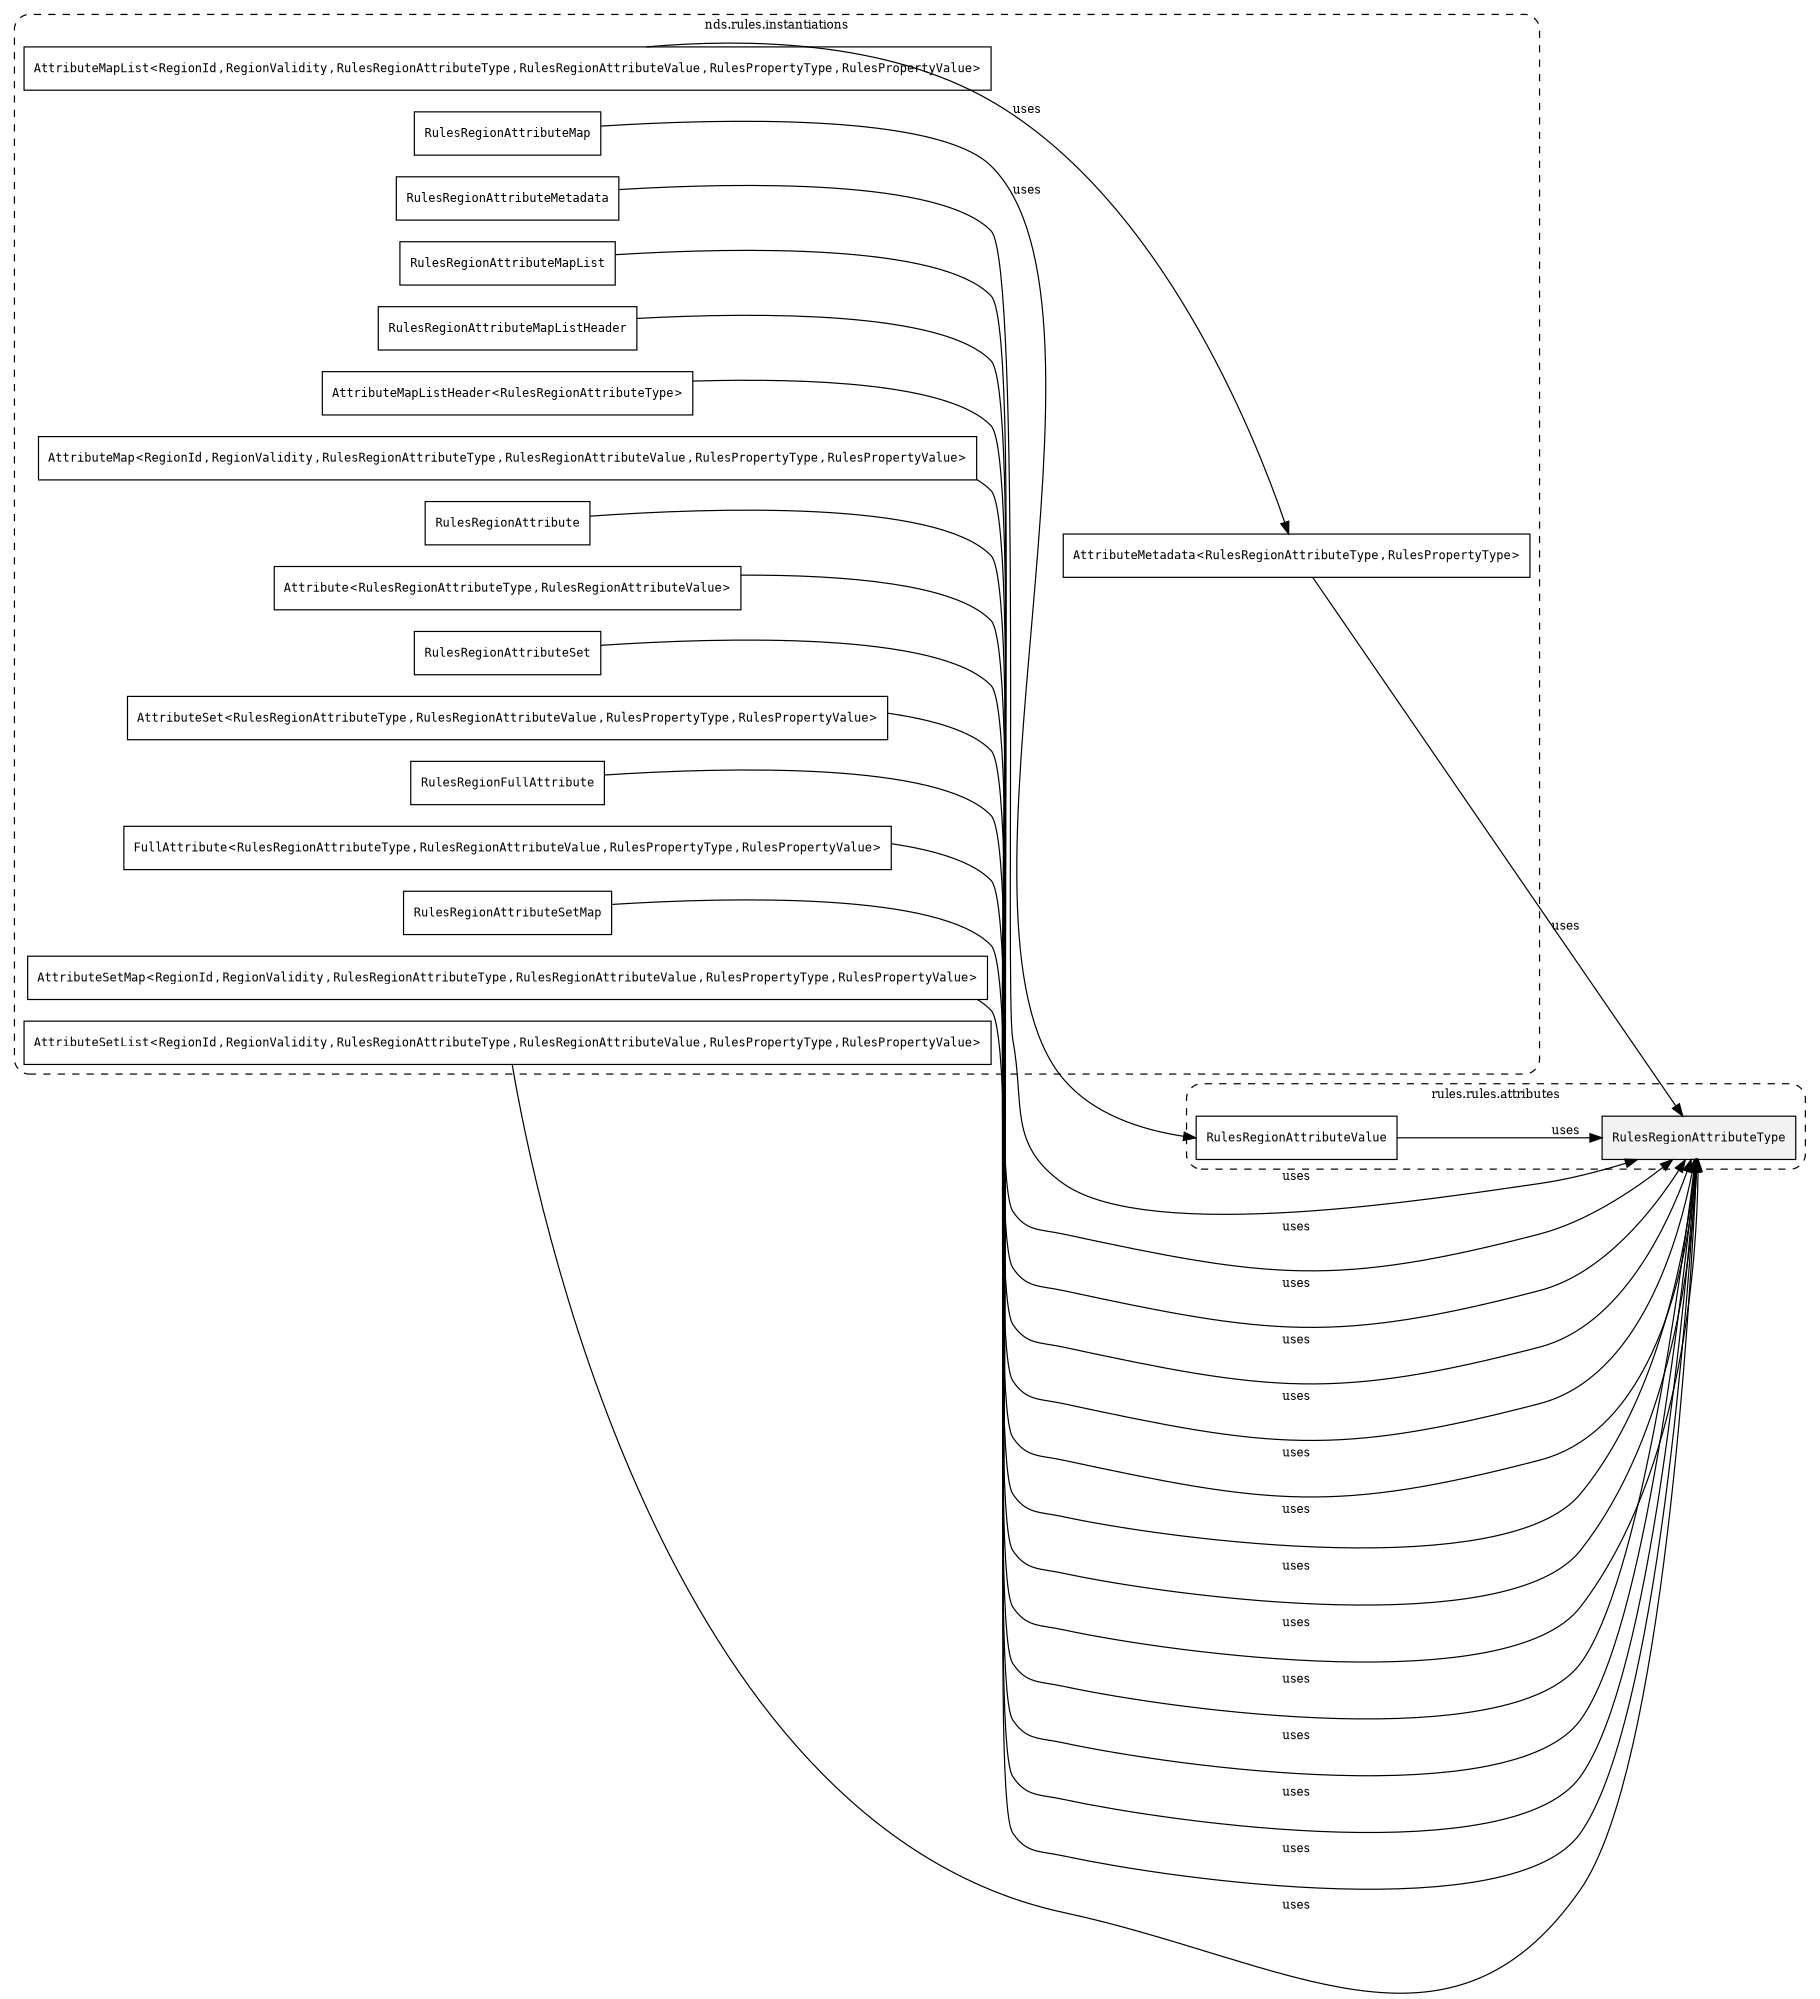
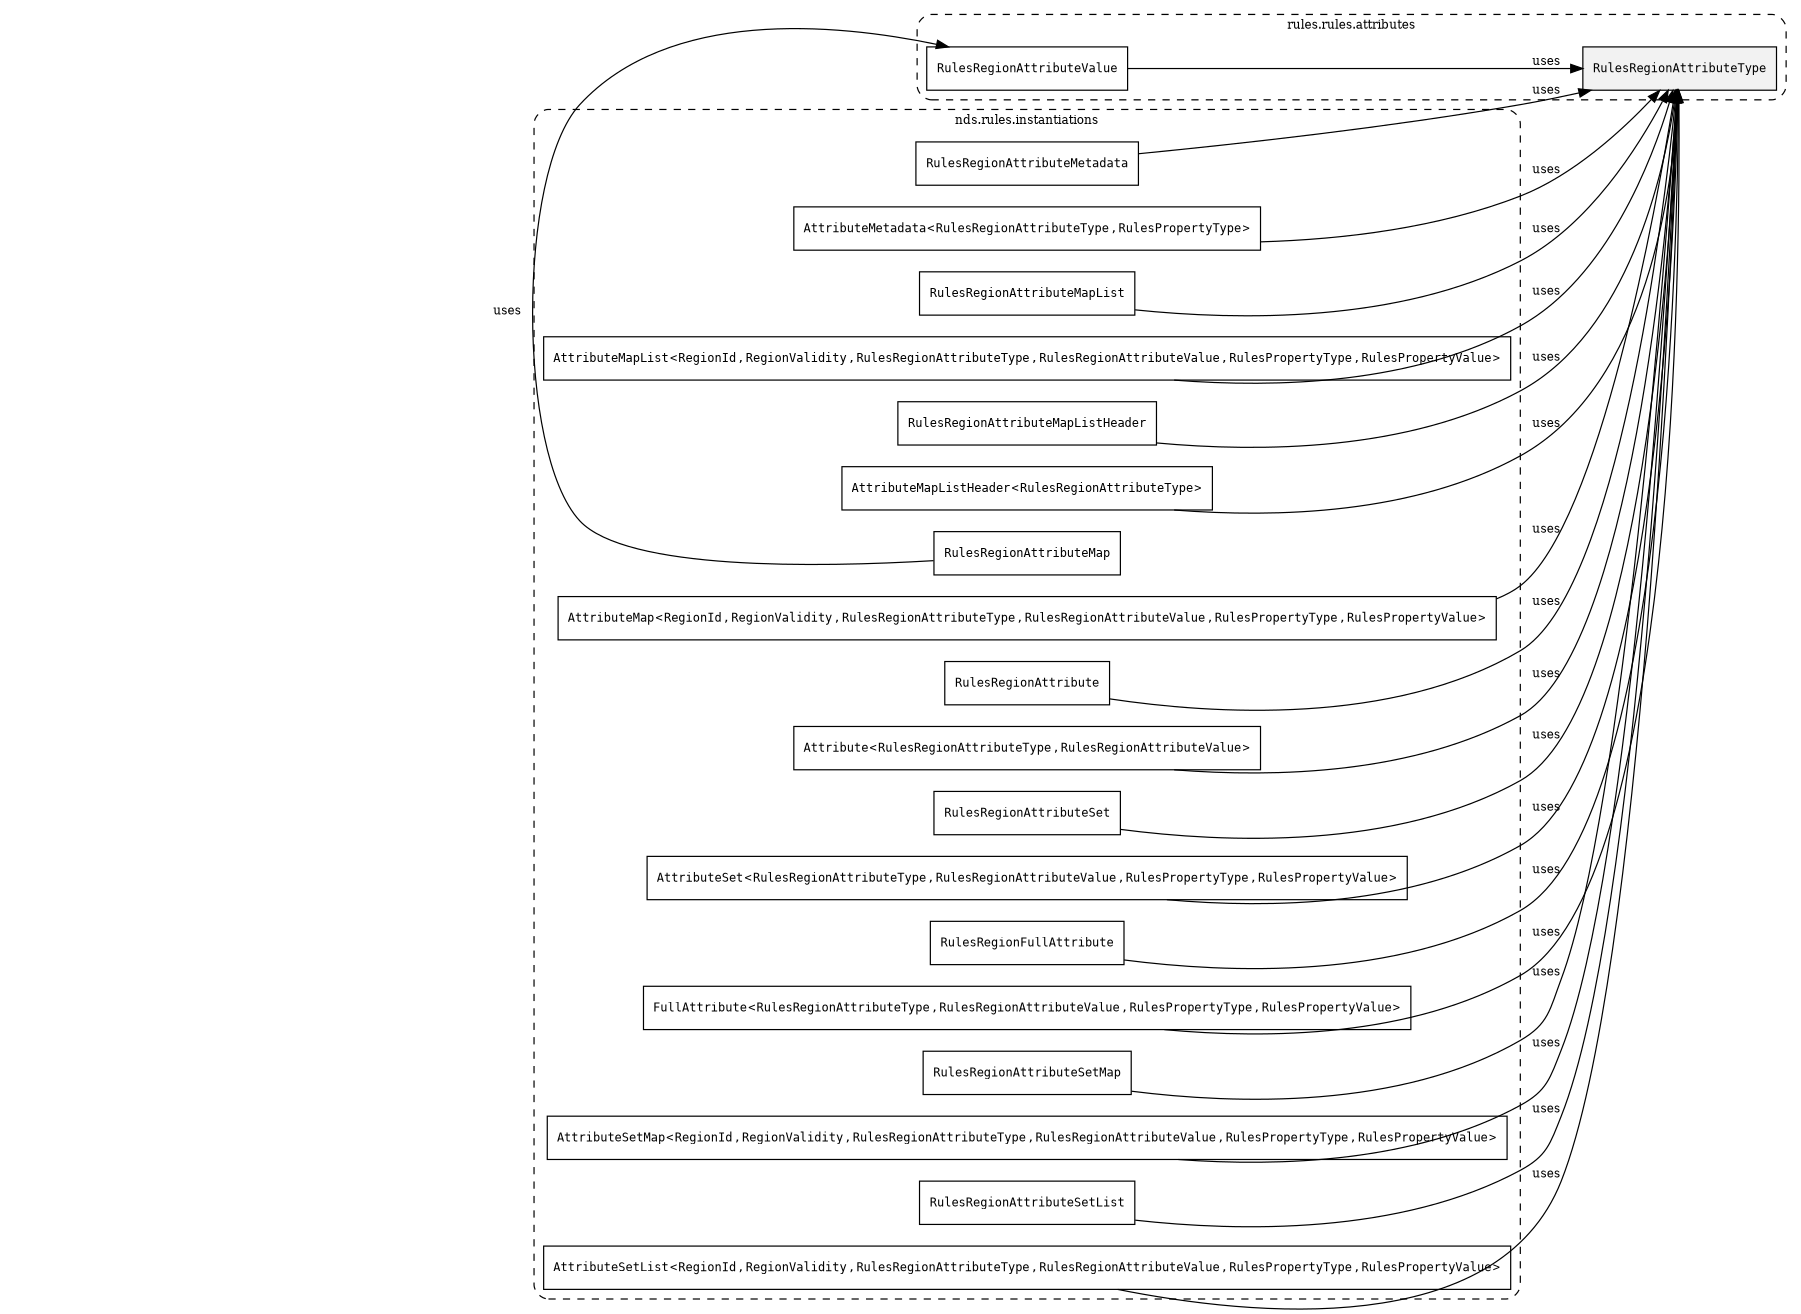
edge "AttributeMapList" -> "AttributeMetadata": now "AttributeMapList" -> "RulesRegionAttributeType"
node "RulesRegionAttributeSetList": added
